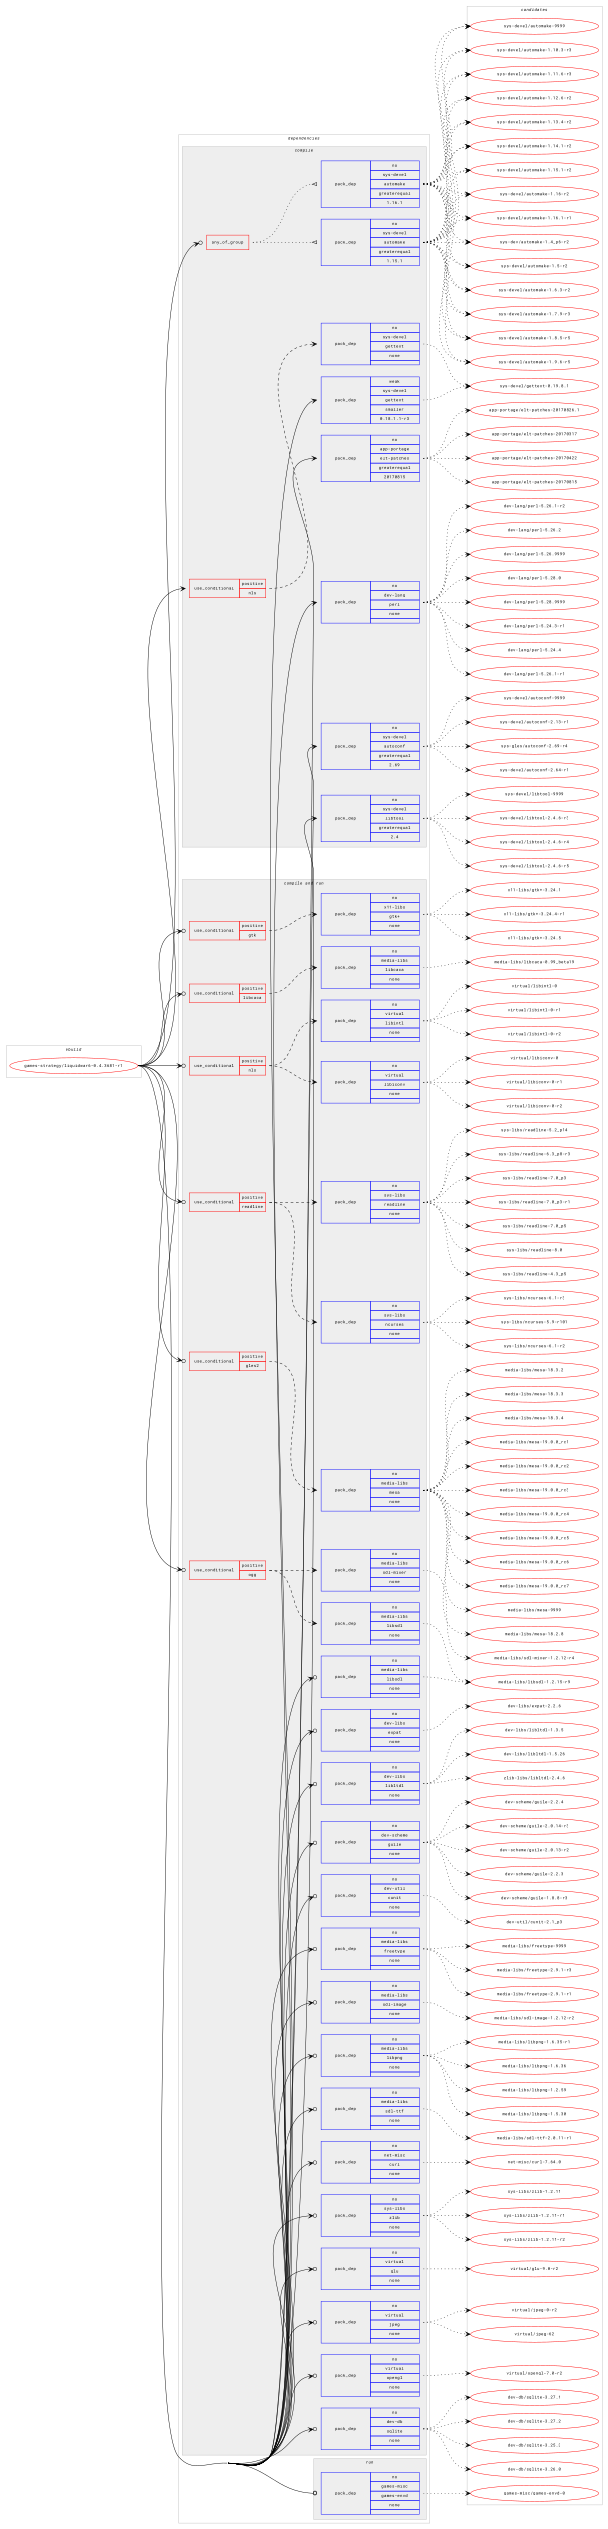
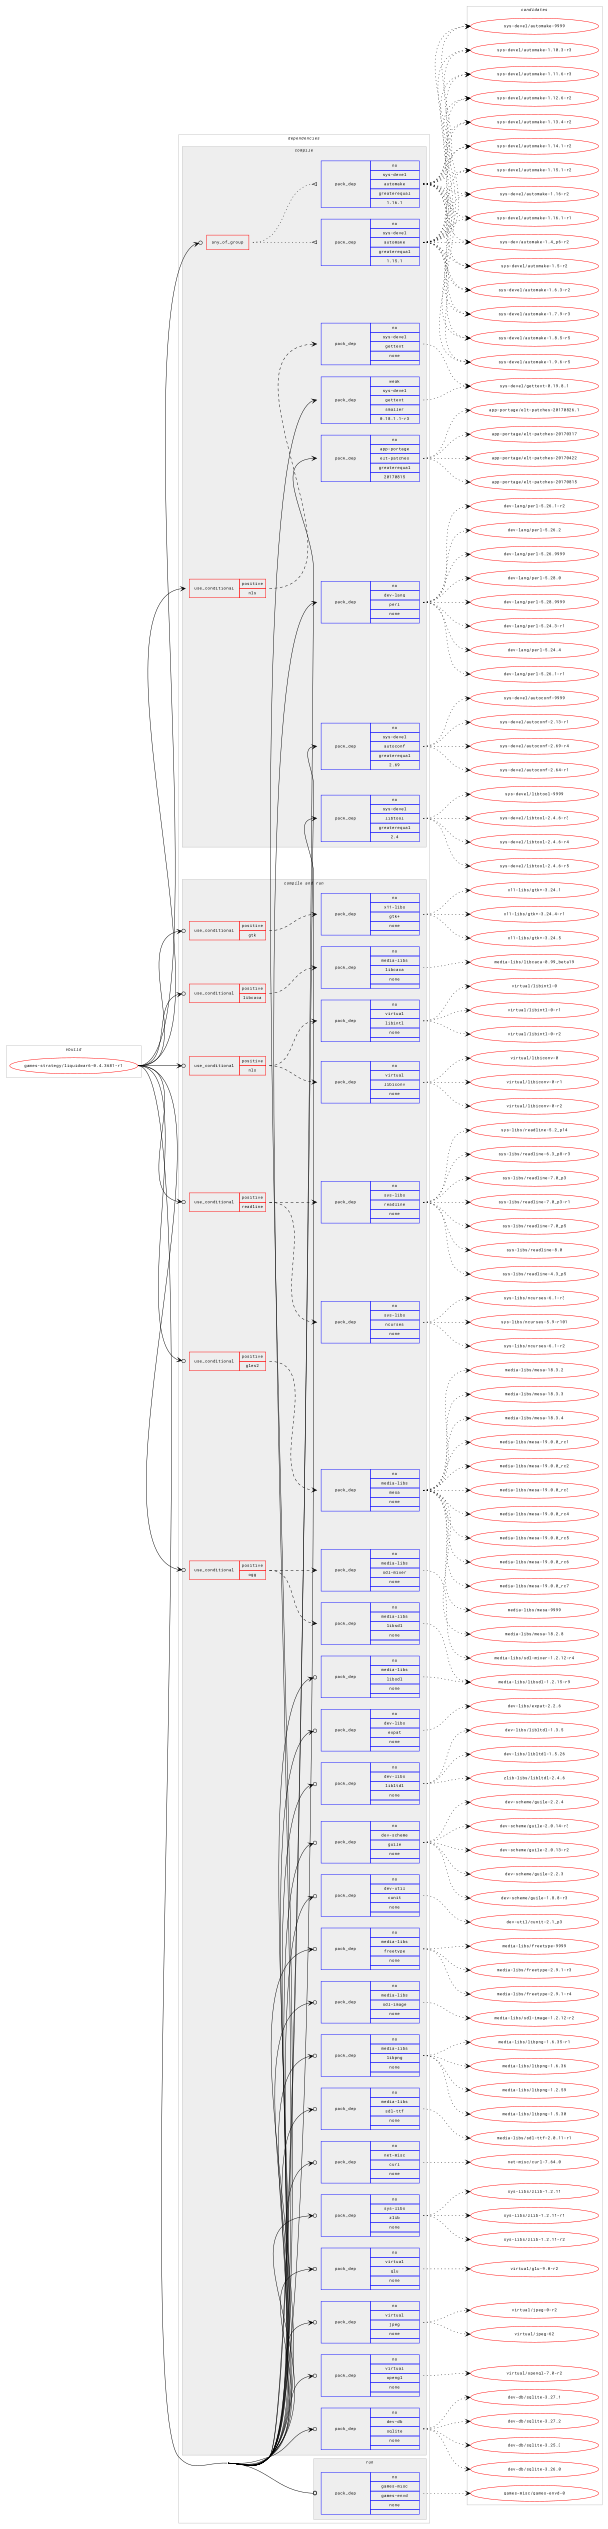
node "sys-gles/autoconf-2.69-r4": label "sys-gles/autoconf-2.69-r4" -> "sys-devel/autoconf-2.69-r4"
node "media-libs/freetype-2.9.1-r1": label "media-libs/freetype-2.9.1-r1" -> "media-libs/freetype-2.9.1-r4"
